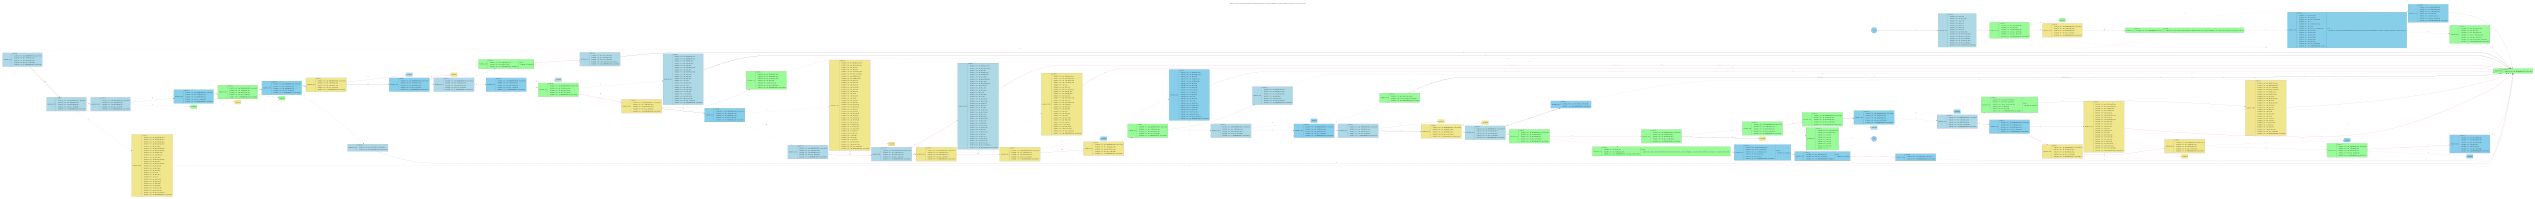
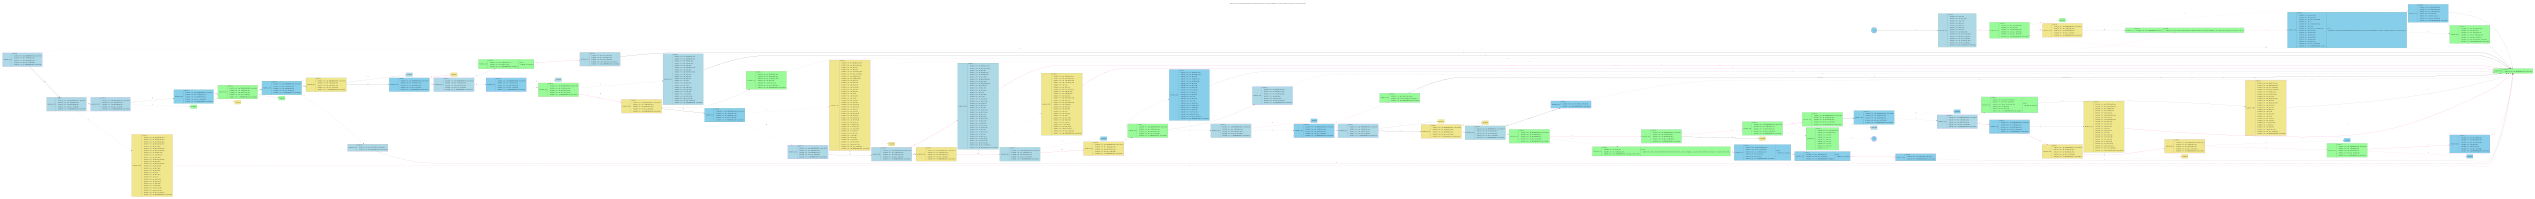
node "0x40194e [28]": fillcolor khaki -> lightblue
